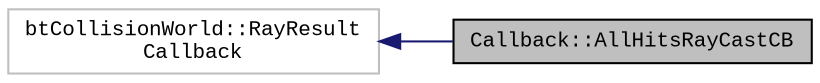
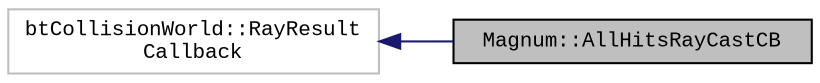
node "Callback::AllHitsRayCastCB": label "Callback::AllHitsRayCastCB" -> "Magnum::AllHitsRayCastCB"
